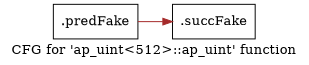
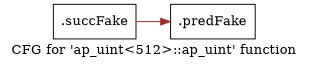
edge ".predFake" -> ".succFake": reversed
